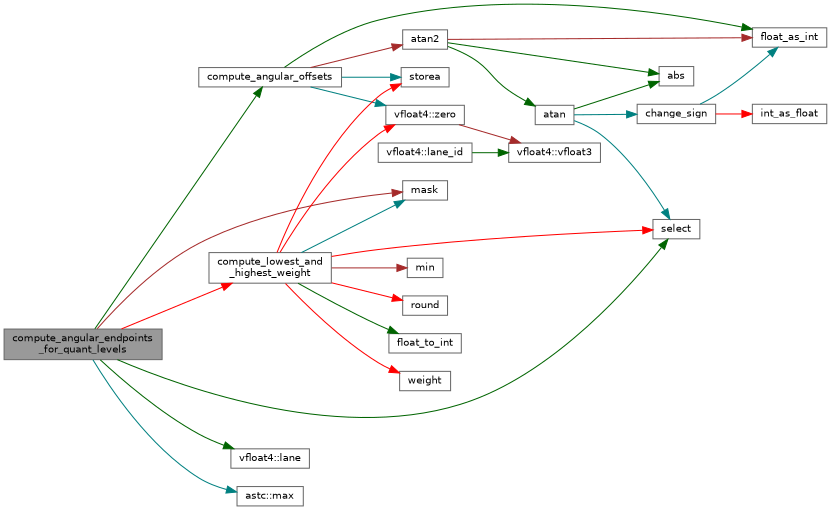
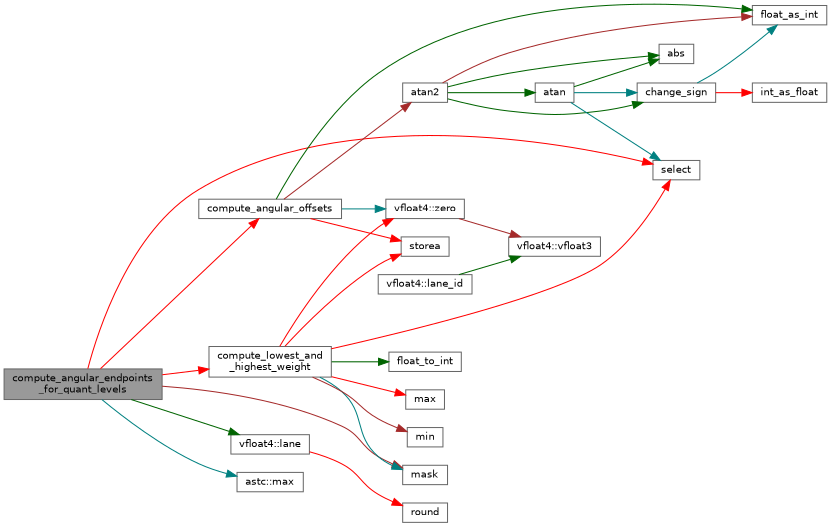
edge "compute_angular_offsets" -> "storea": color teal -> red
edge "atan2" -> "change_sign": added
edge "compute_angular_endpoints _for_quant_levels" -> "compute_angular_offsets": color darkgreen -> red
edge "compute_lowest_and _highest_weight" -> "round": now "vfloat4::lane" -> "round"
node "weight": label "weight" -> "max"
edge "compute_angular_endpoints _for_quant_levels" -> "select": color darkgreen -> red
